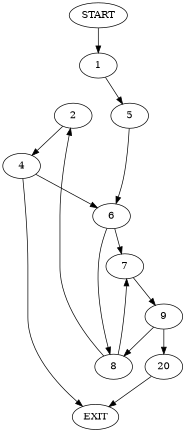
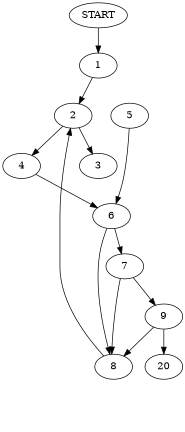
edge "1" -> "5": now "1" -> "2"
node "3": added
edge "8" -> "7": reversed
node "EXIT": removed
